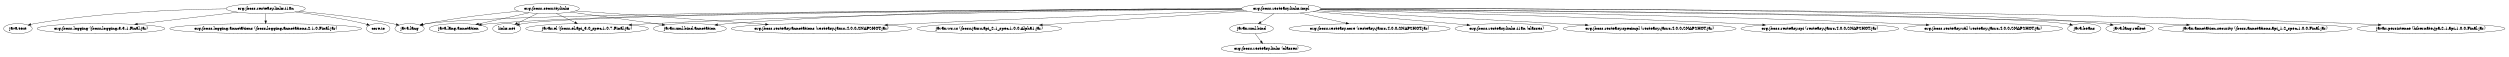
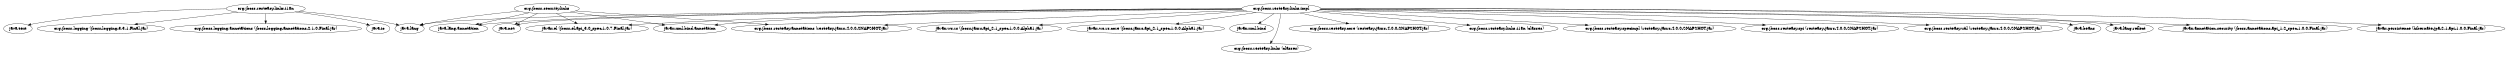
node "core.io": label "core.io" -> "java.io"
node "links.net": label "links.net" -> "java.net"
node "javax.ws.rs.core (jboss-jaxrs-api_2.1_spec-1.0.0.Alpha1.jar)": added
edge "javax.xml.bind" -> "org.jboss.resteasy.links (classes)": now "org.jboss.resteasy.links.impl" -> "org.jboss.resteasy.links (classes)"
